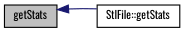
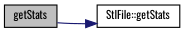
edge "StlFile::getStats" -> "getStats": reversed
